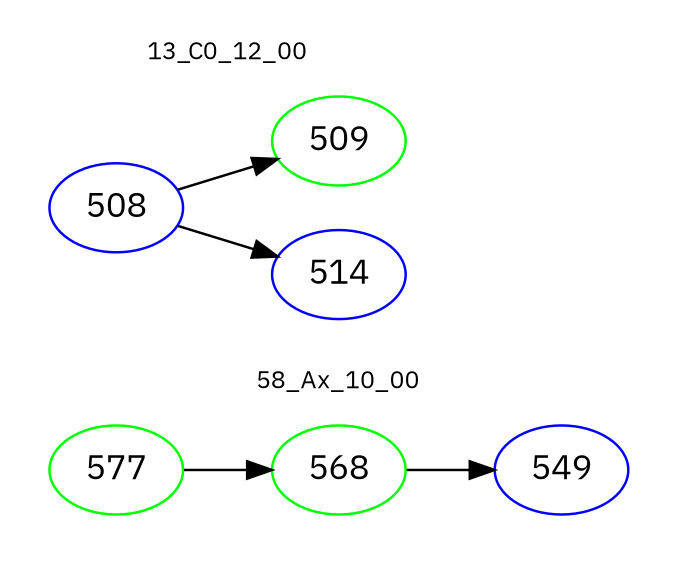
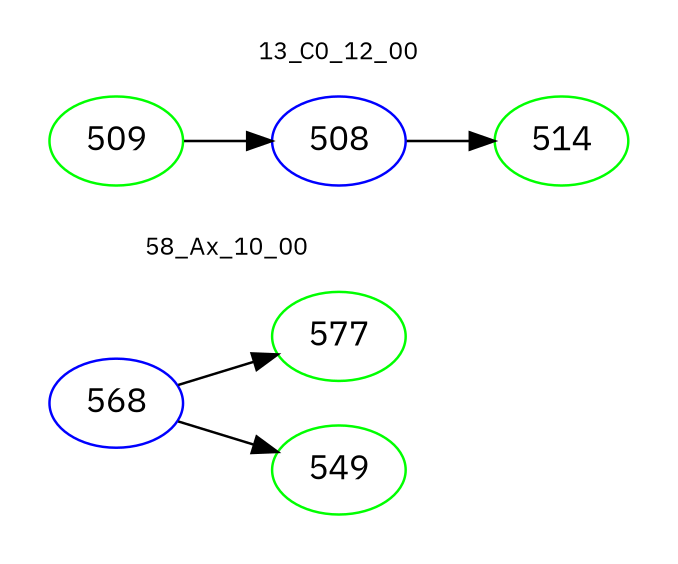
edge "508" -> "509": reversed
node "514": color blue -> green
edge "577" -> "568": reversed
node "568": color green -> blue
node "549": color blue -> green
